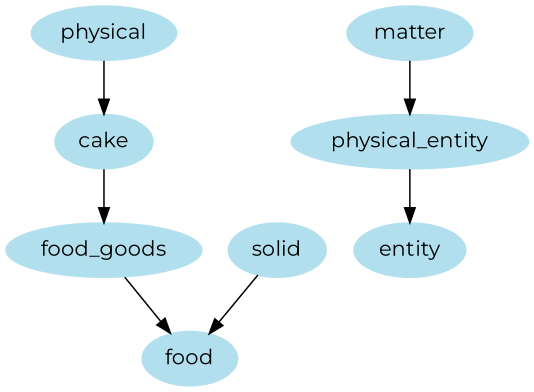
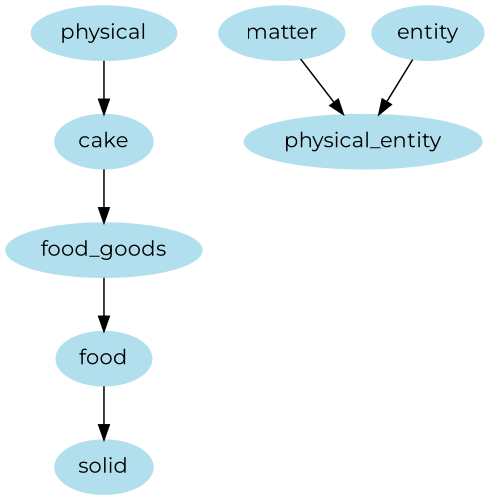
edge "physical_entity" -> "entity": reversed
edge "solid" -> "food": reversed
